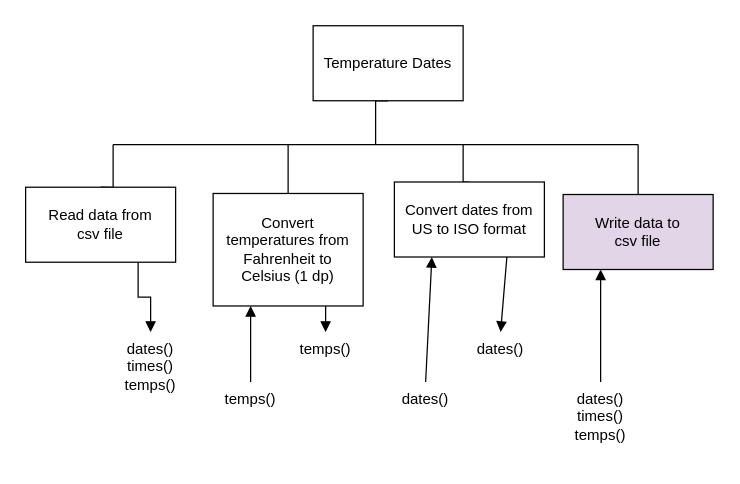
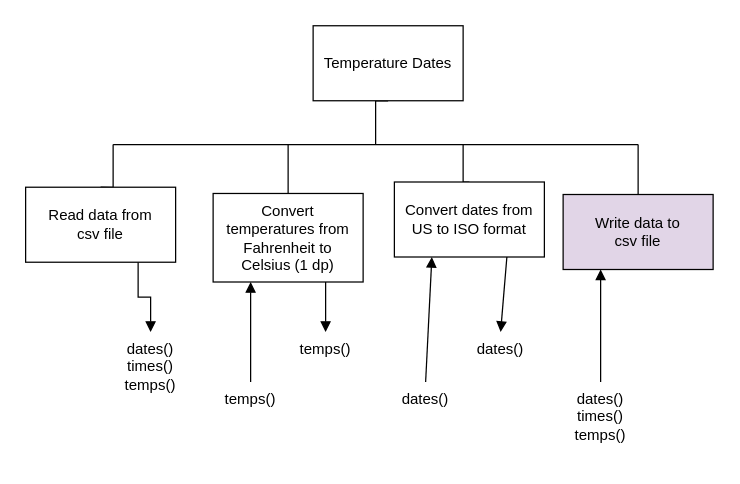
node "Convert temperatures from Fahrenheit to Celsius (1 dp)": size 150x113 -> 150x89
